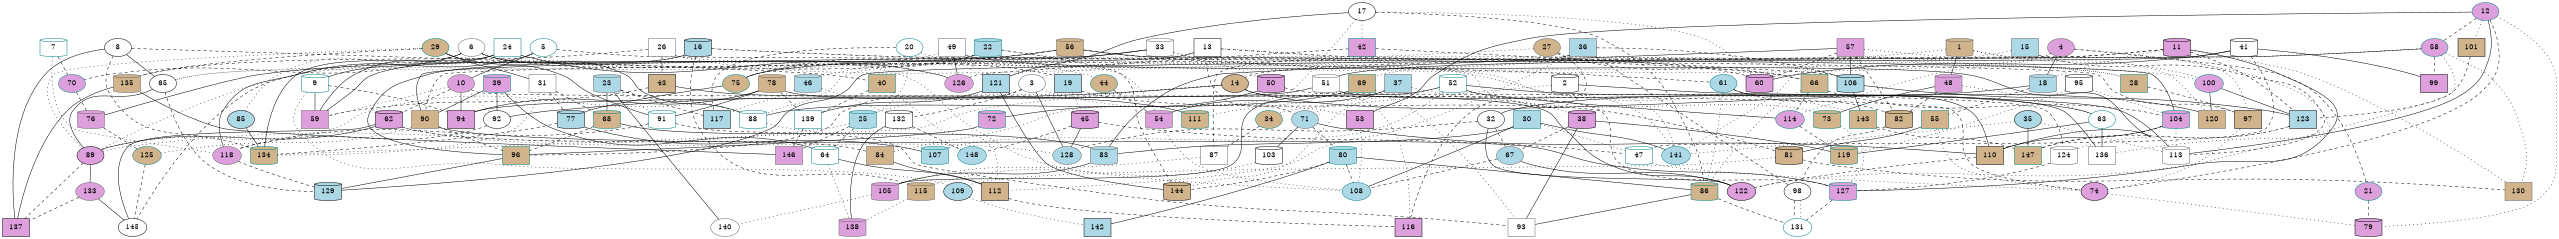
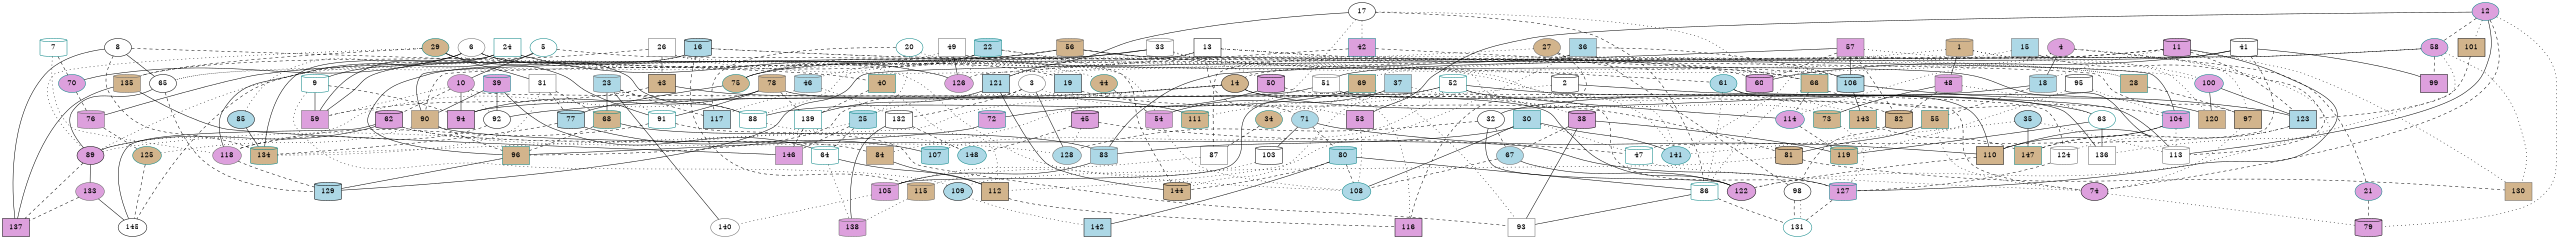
edge "6" -- "70": style dashed -> solid
edge "45" -- "128": style solid -> dotted
node "86": fillcolor tan -> white
